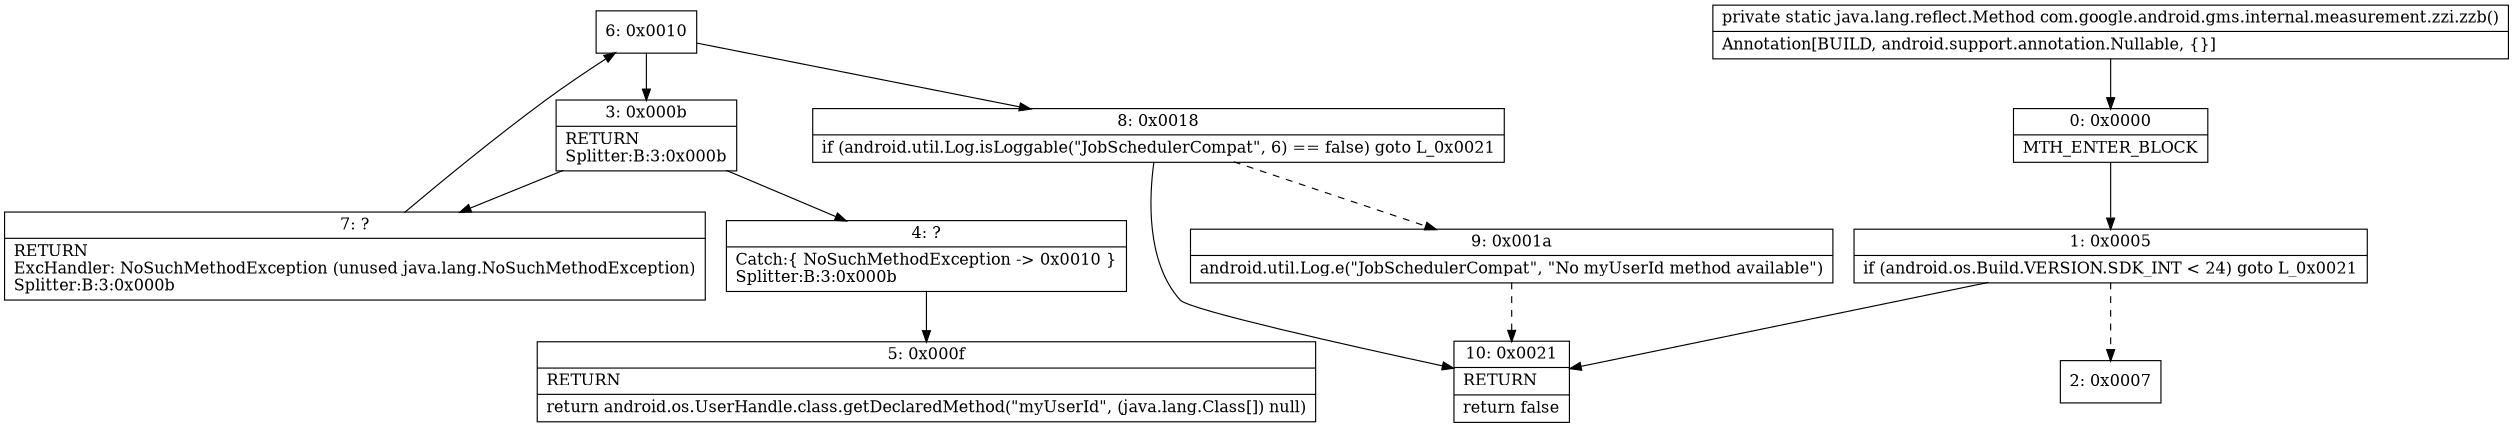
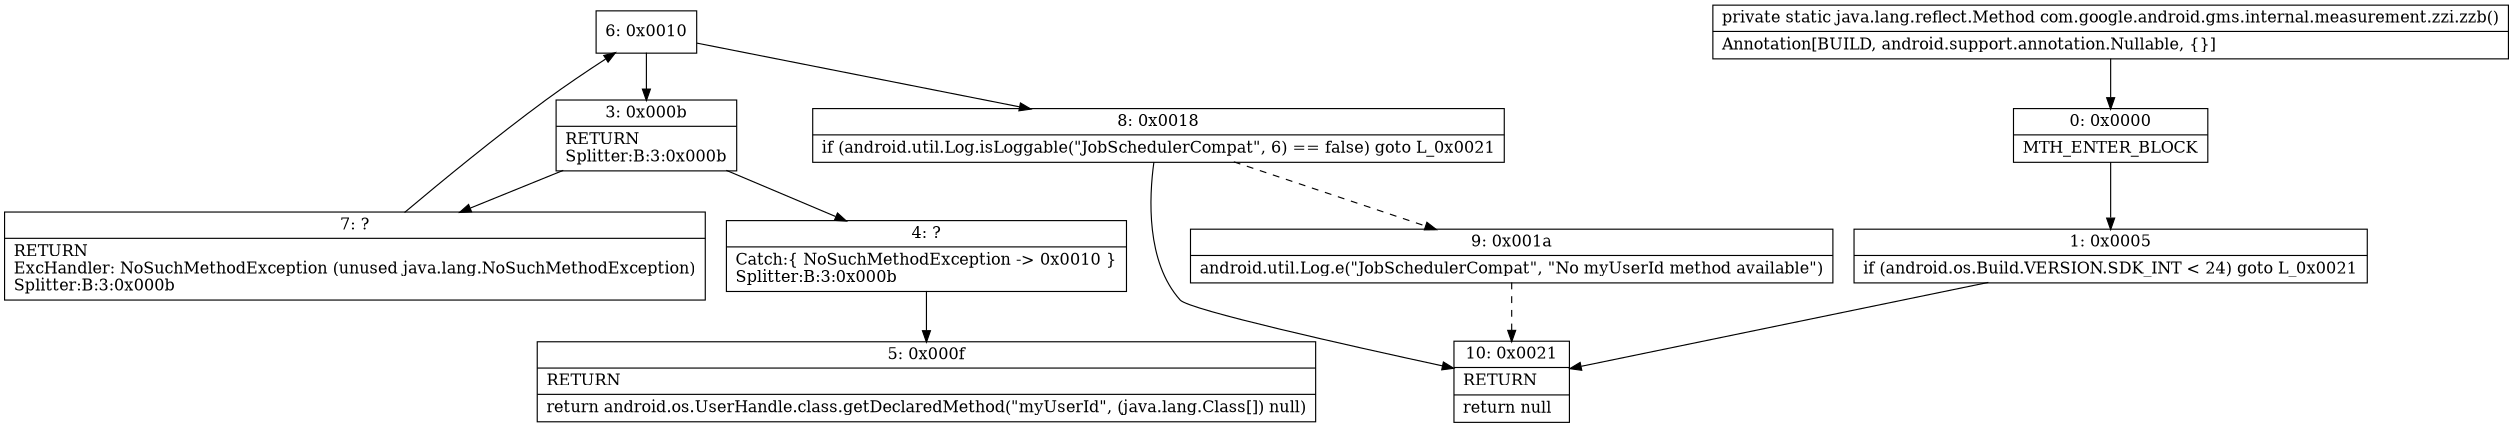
node "2: 0x0007": removed
node "10: 0x0021": text "return false" -> "return null"
